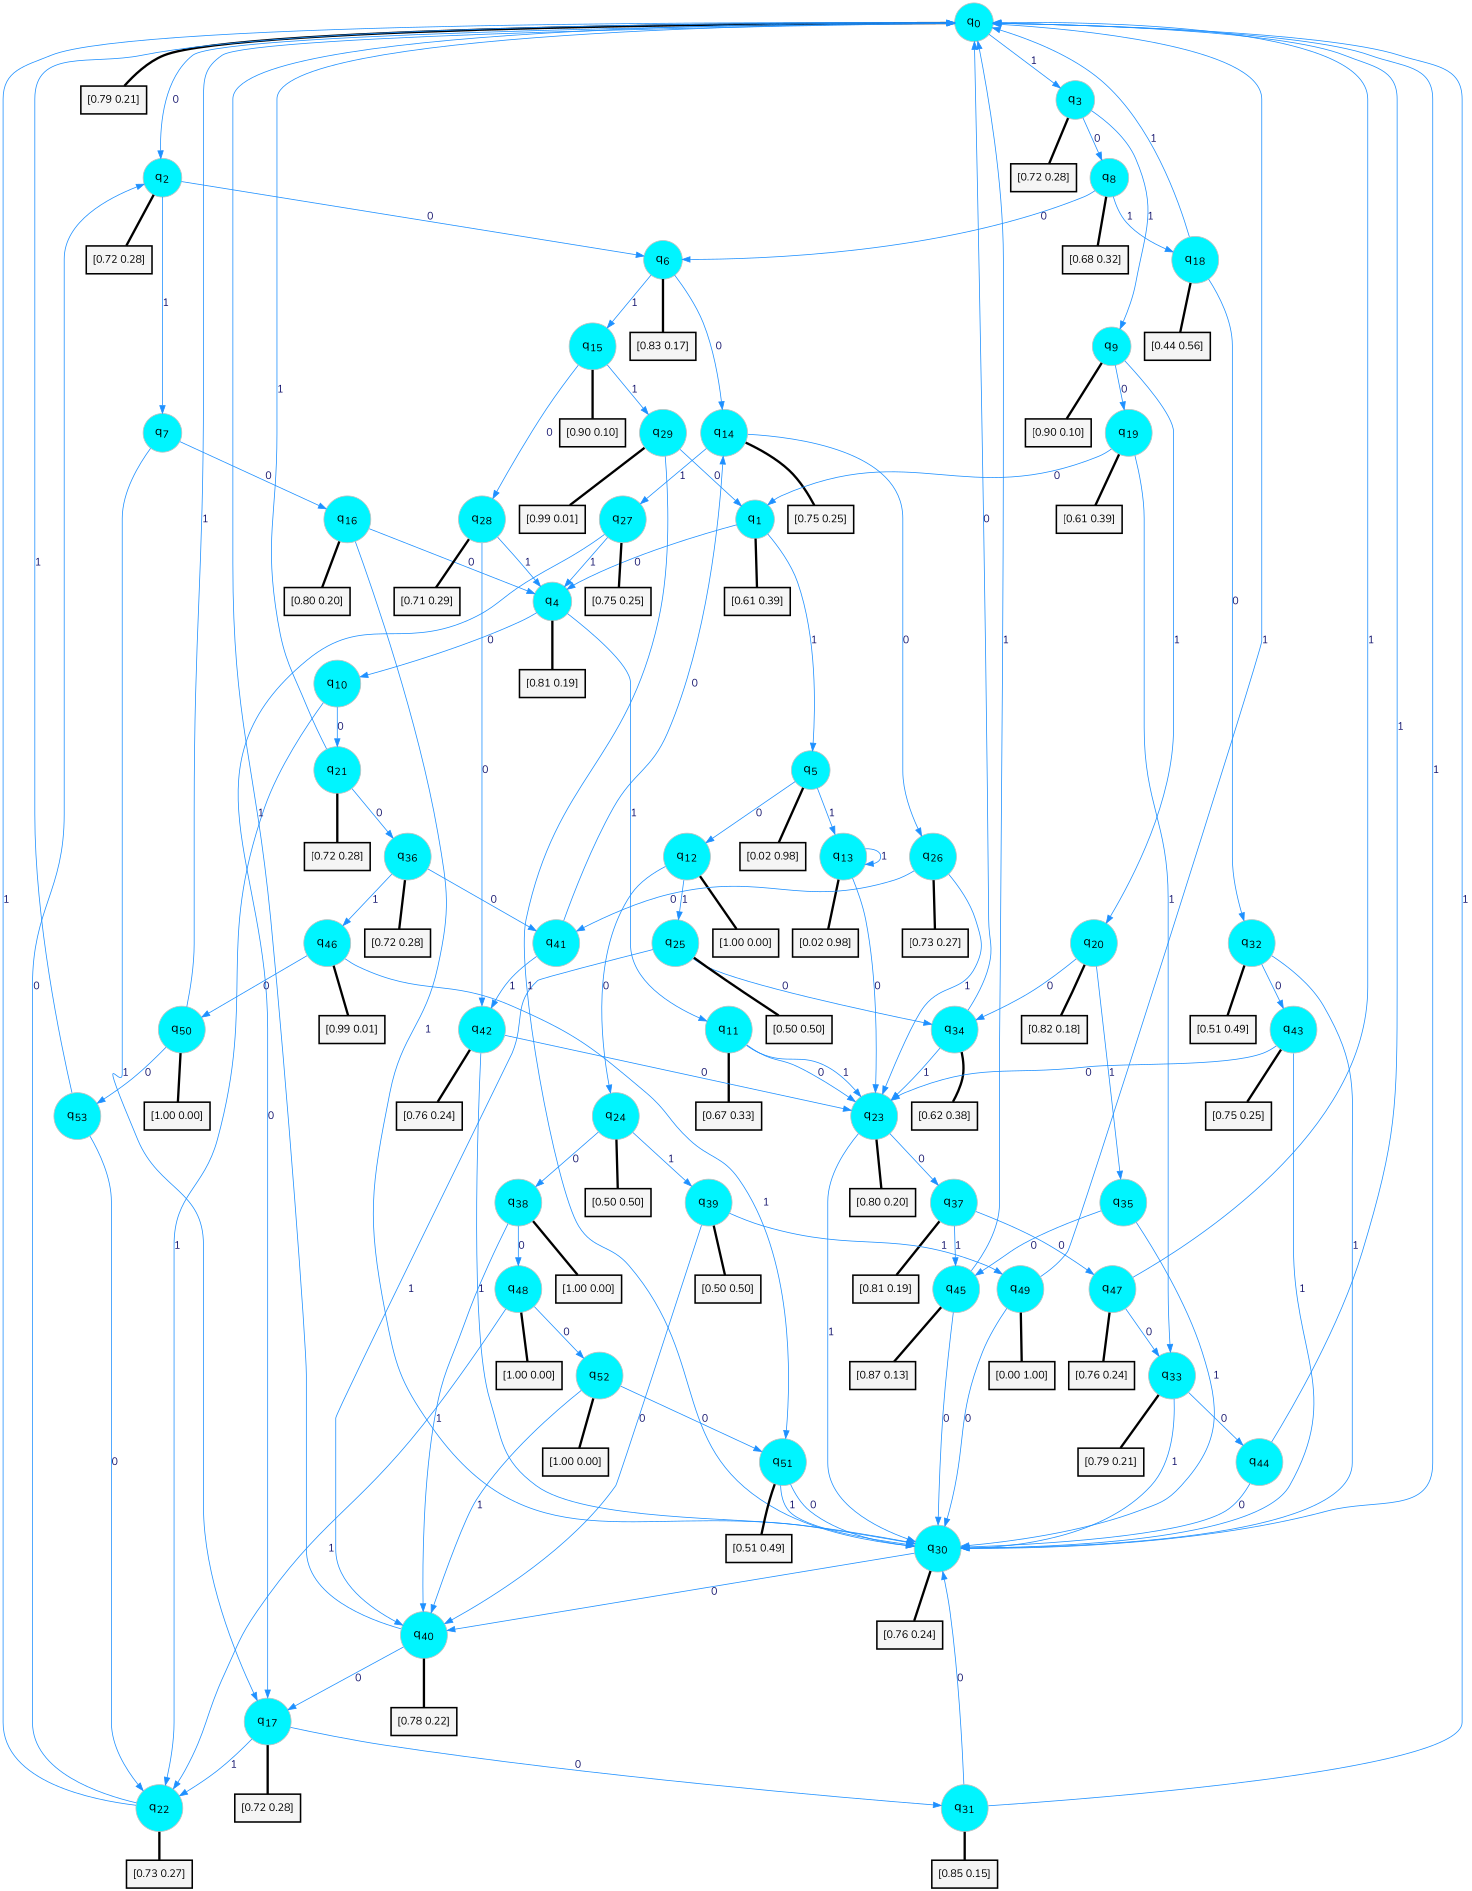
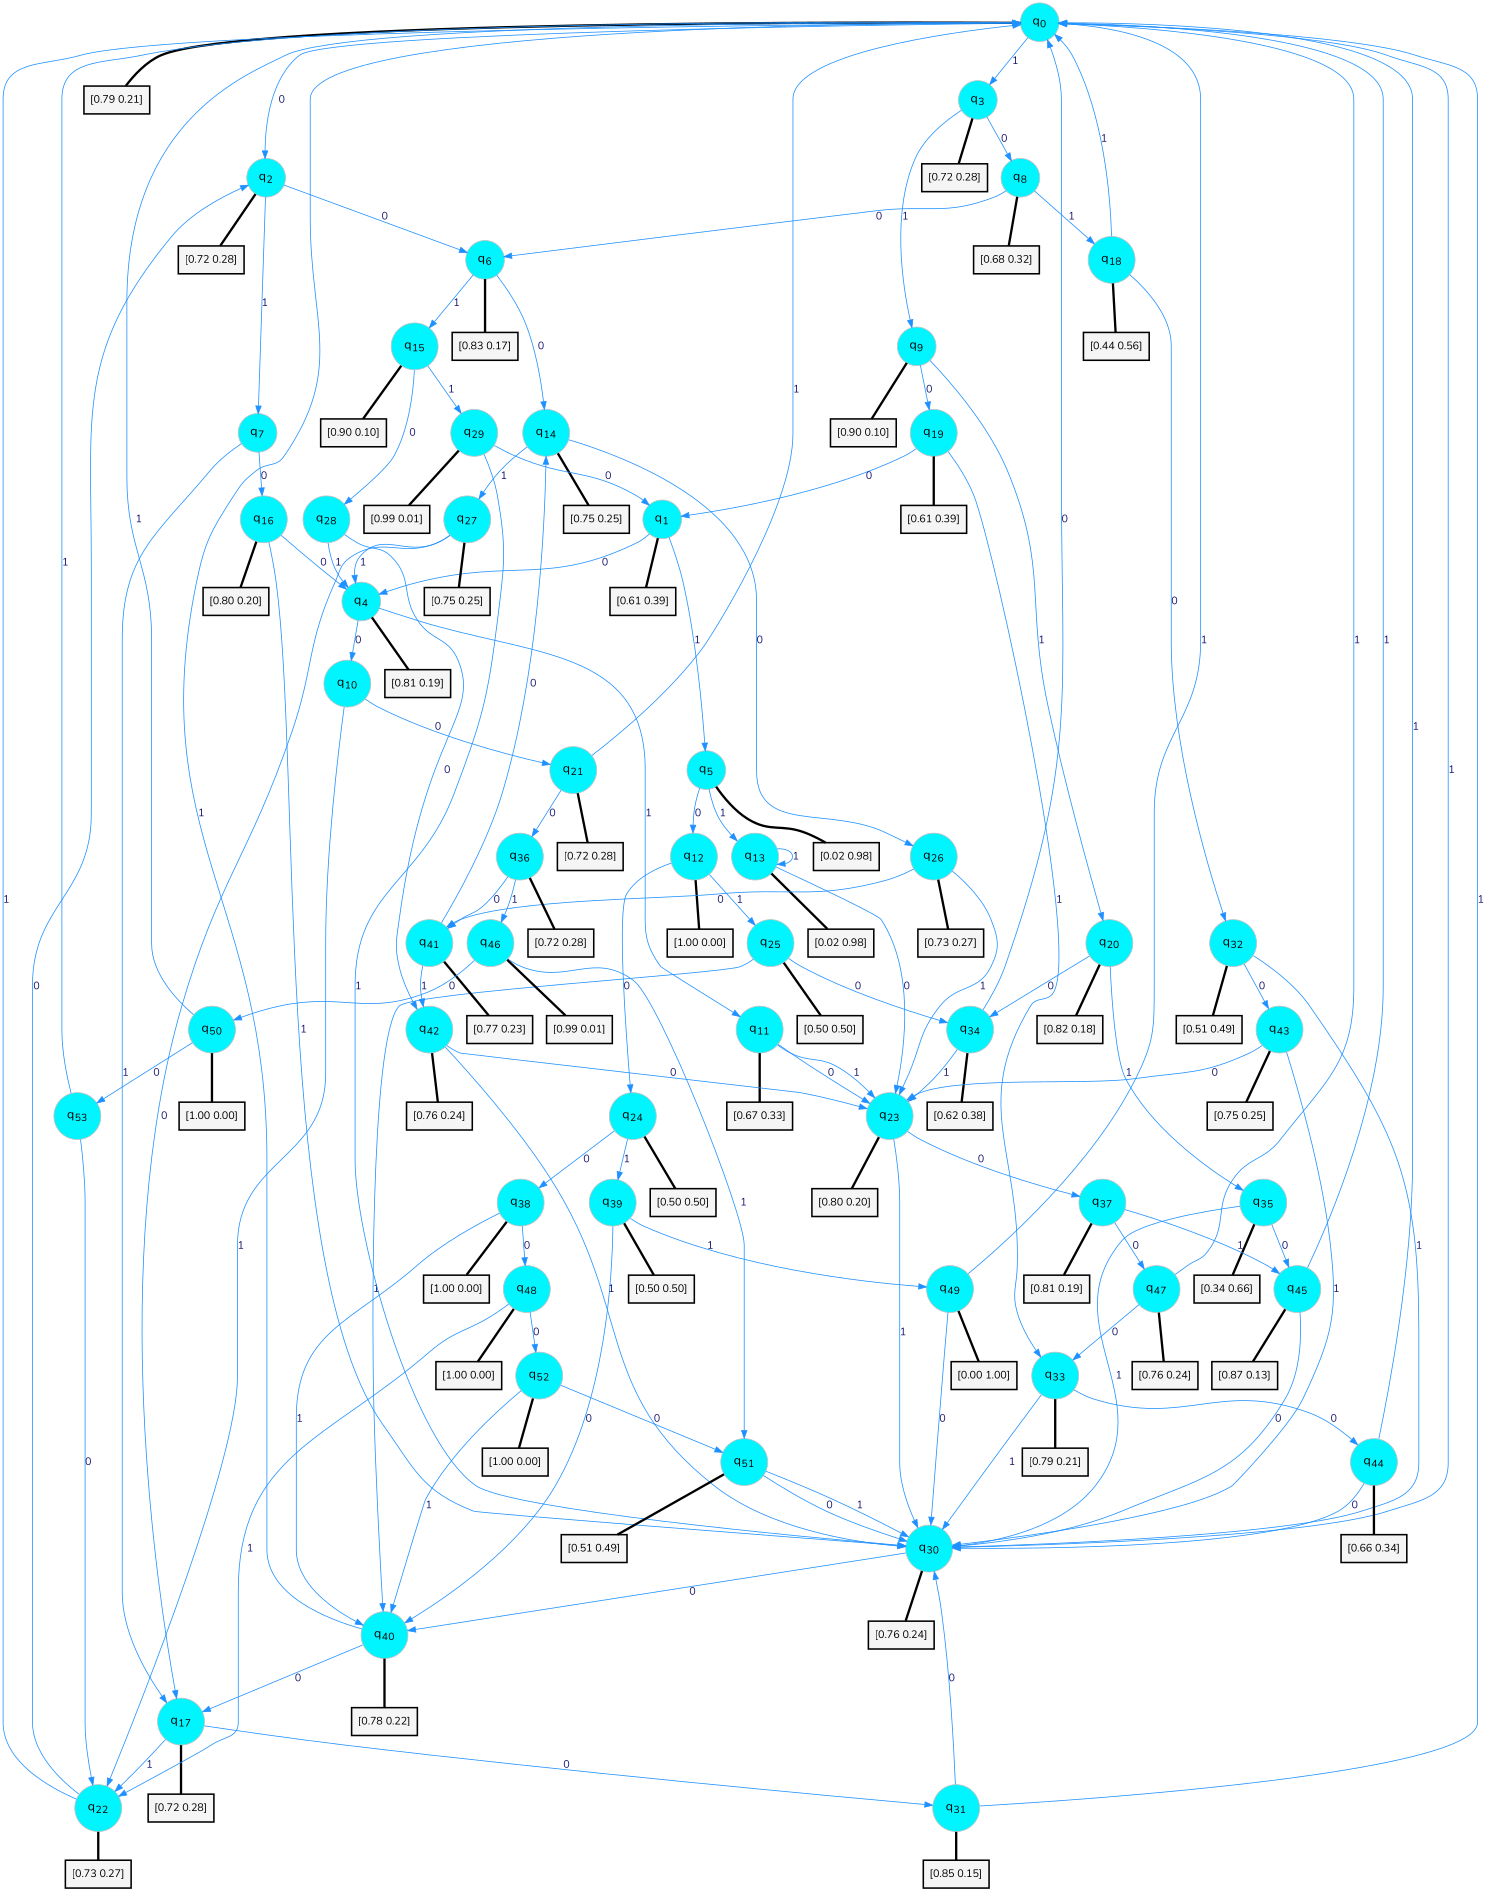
node "[0.71 0.29]": removed
node "[0.77 0.23]": added
node "[0.34 0.66]": added
node "[0.66 0.34]": added
